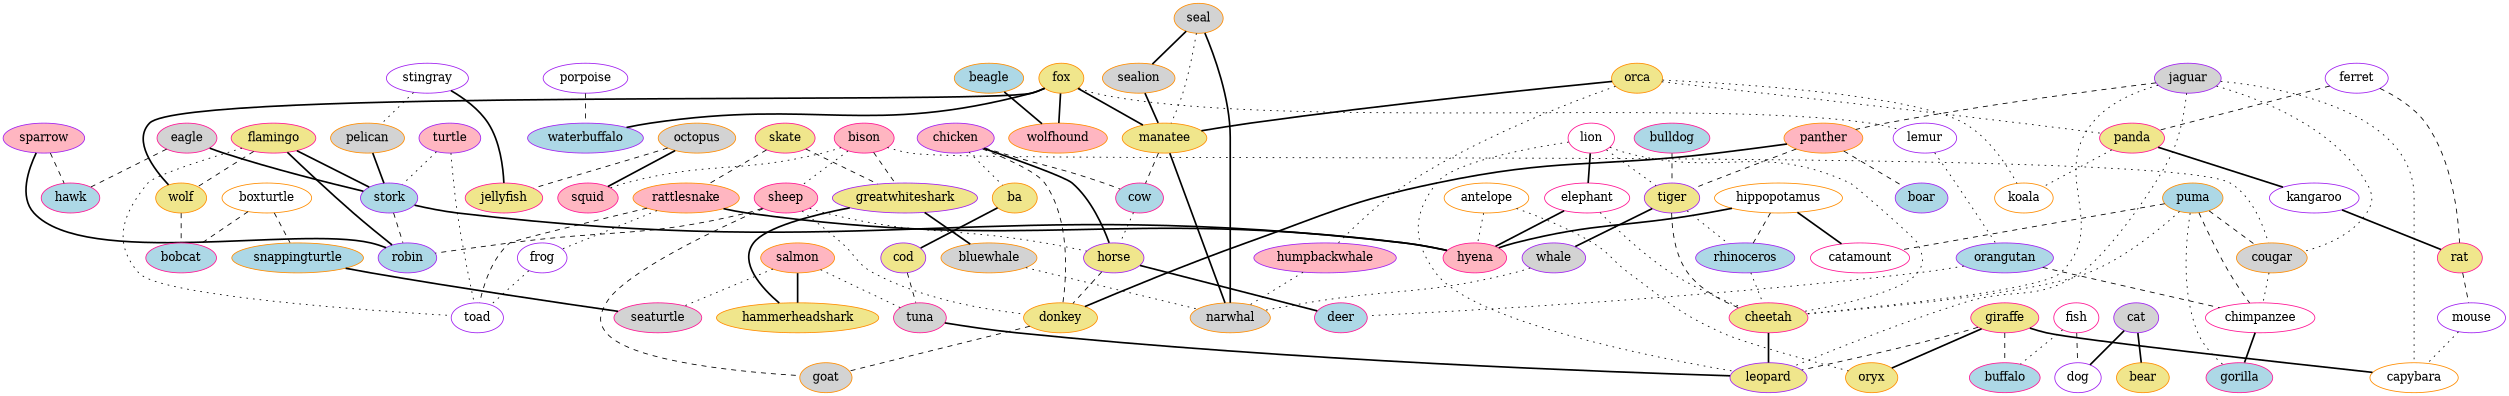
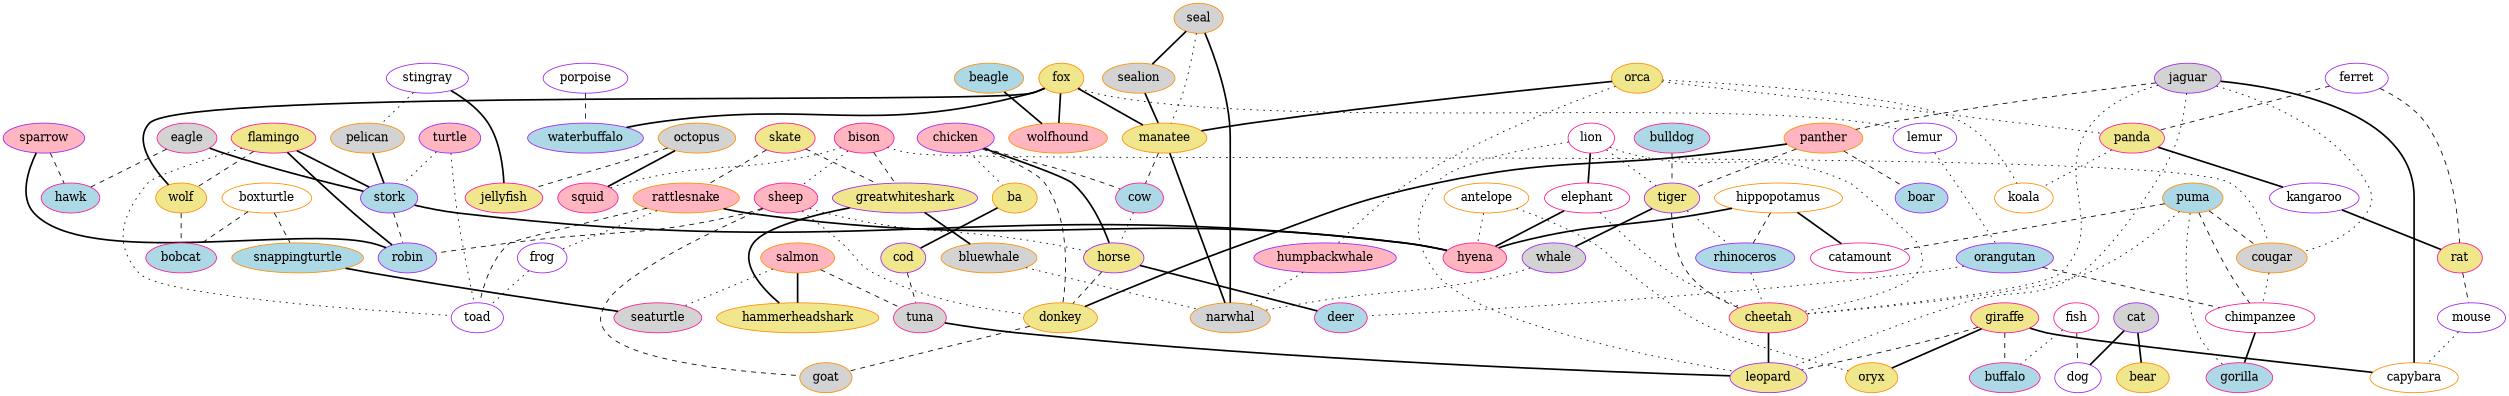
edge "jaguar" -- "capybara": style dotted -> bold
edge "salmon" -- "tuna": style dotted -> dashed
